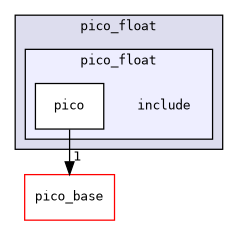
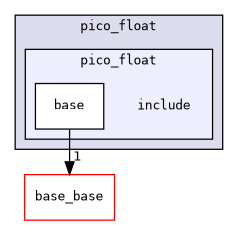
node "pico": label "pico" -> "base"
node "pico_base": label "pico_base" -> "base_base"
